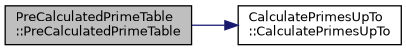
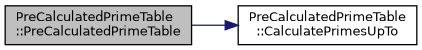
node "CalculatePrimesUpTo ::CalculatePrimesUpTo": label "CalculatePrimesUpTo ::CalculatePrimesUpTo" -> "PreCalculatedPrimeTable ::CalculatePrimesUpTo"
